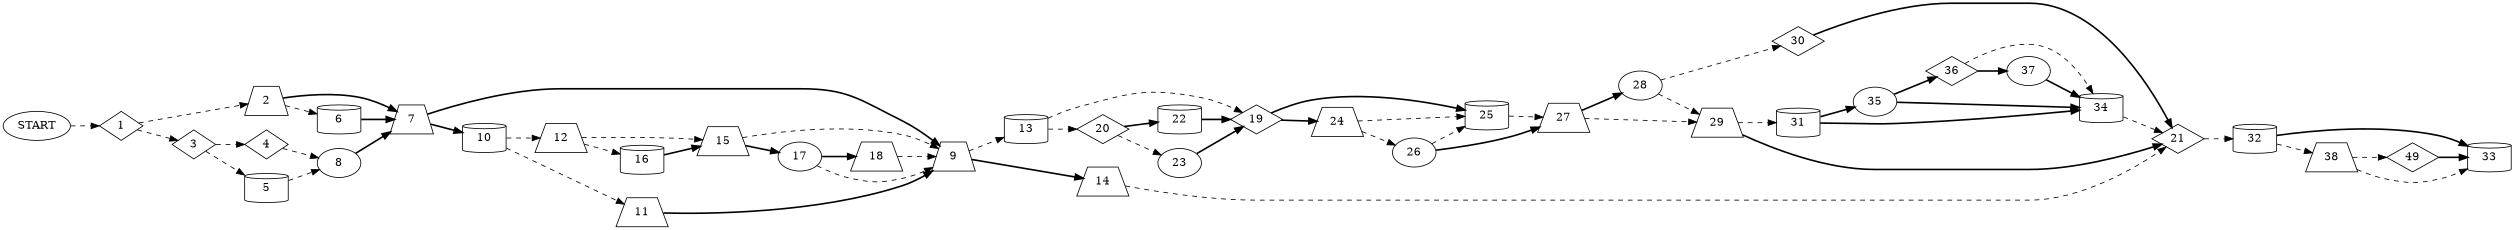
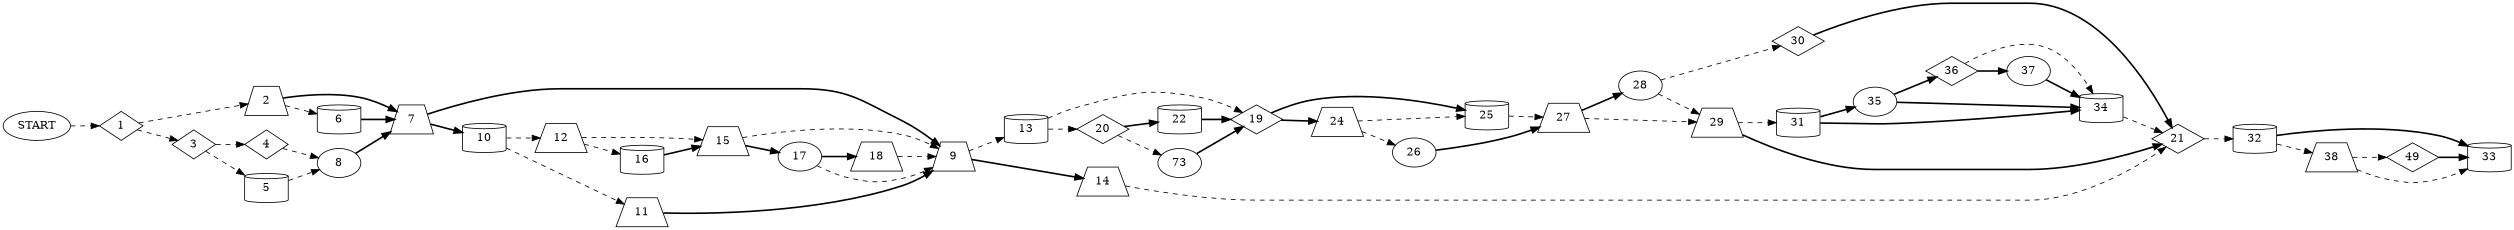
edge "26" -> "25": removed
node "23": label "23" -> "73"
